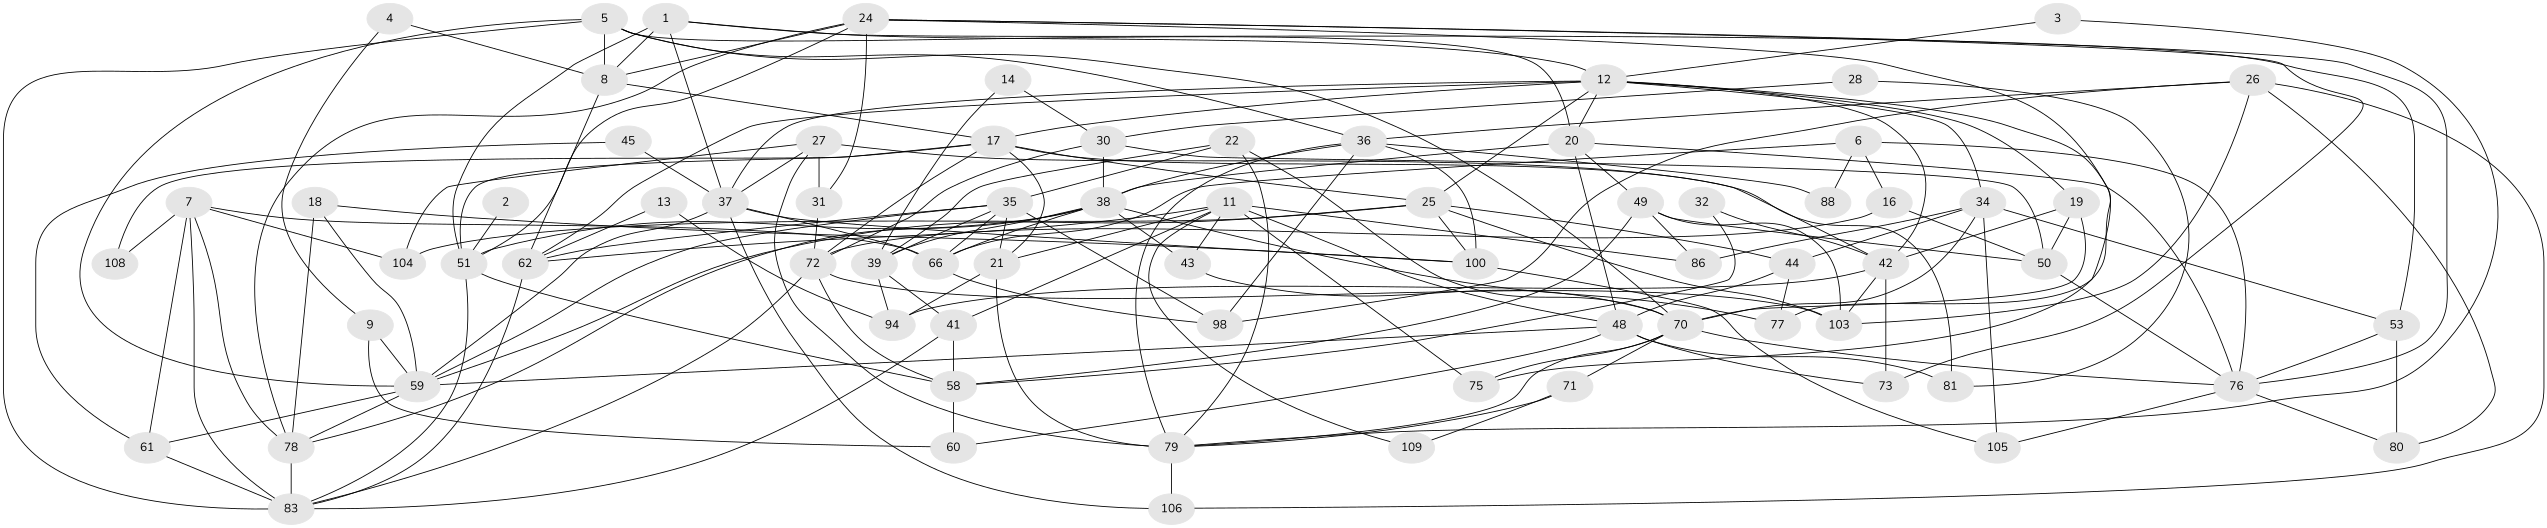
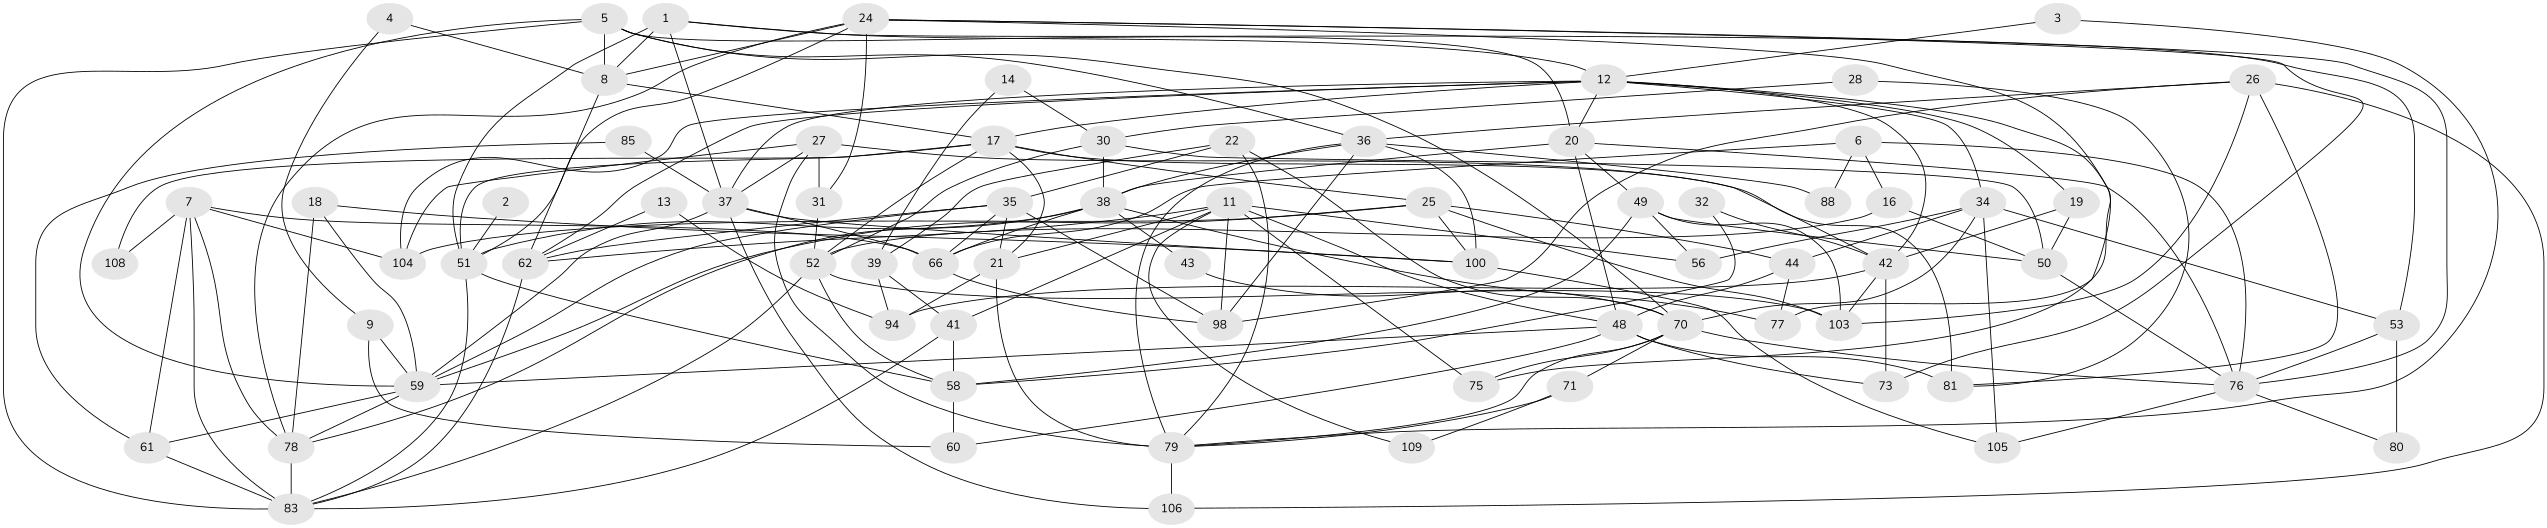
node "45": label "45" -> "85"
edge "12" -- "25": now "12" -- "104"
edge "38" -- "39": removed
edge "35" -- "39": removed
edge "11" -- "43": now "11" -- "98"
edge "26" -- "80": now "26" -- "81"
node "72": label "72" -> "52"
node "86": label "86" -> "56"
edge "19" -- "70": removed
